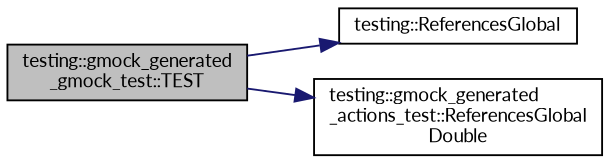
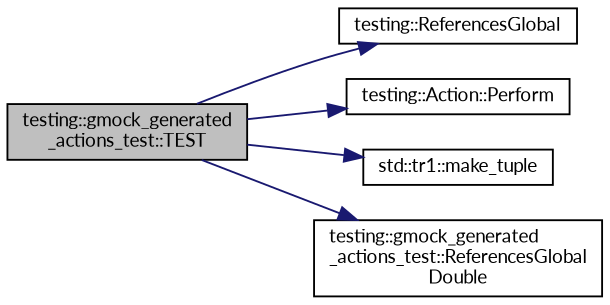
node "testing::gmock_generated _gmock_test::TEST": label "testing::gmock_generated _gmock_test::TEST" -> "testing::gmock_generated _actions_test::TEST"
node "testing::Action::Perform": added
node "std::tr1::make_tuple": added
